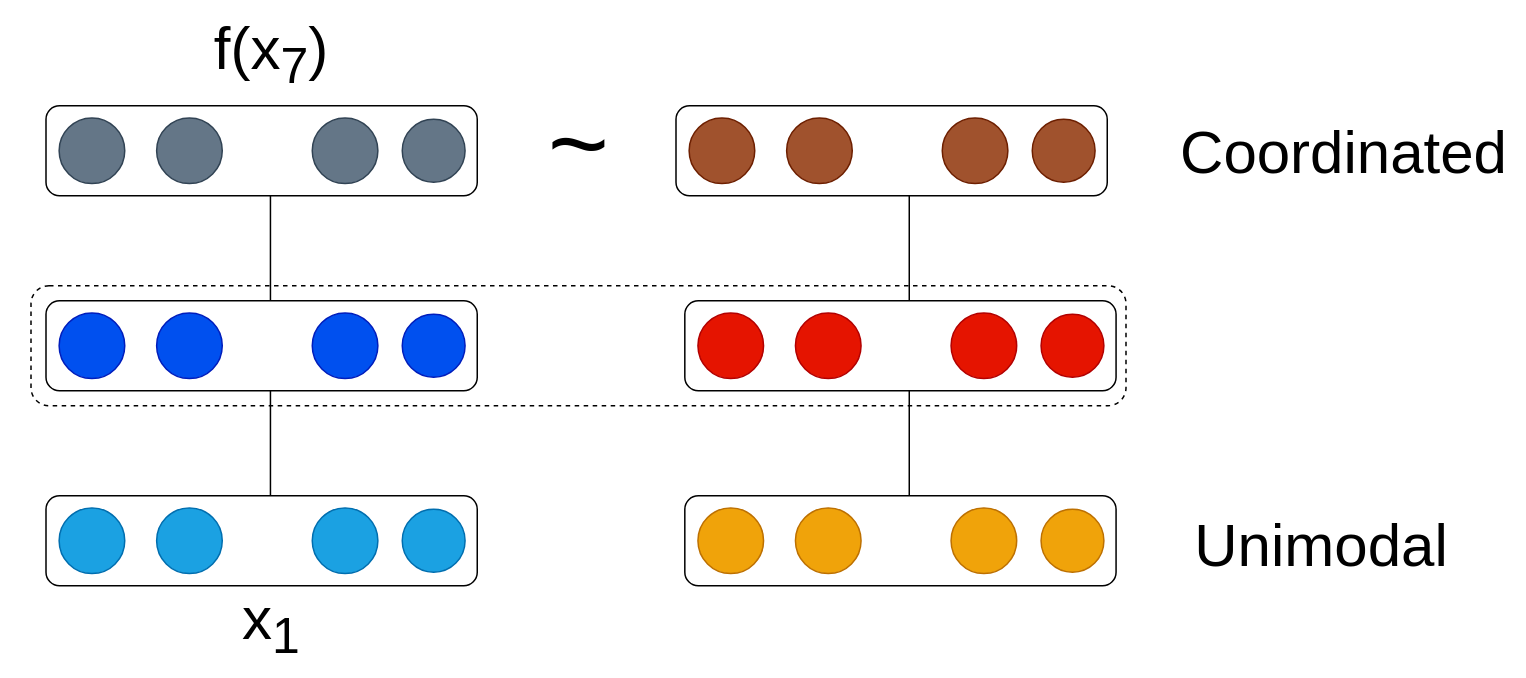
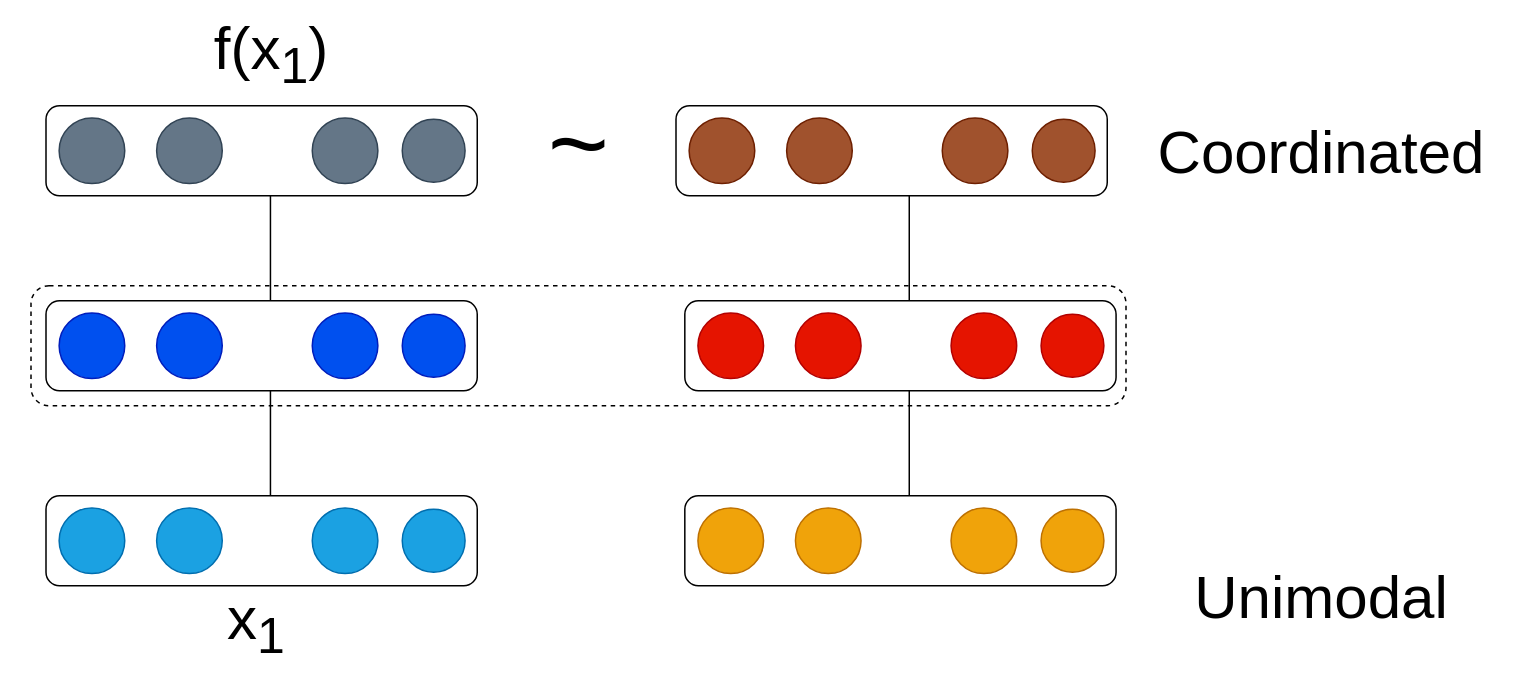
node "f(x7)": label "f(x7)" -> "f(x1)"
node "Coordinated": moved (1343, 151) -> (1321, 151)
node "Unimodal": moved (1321, 544) -> (1321, 596)
node "x1": moved (270, 623) -> (255, 623)
